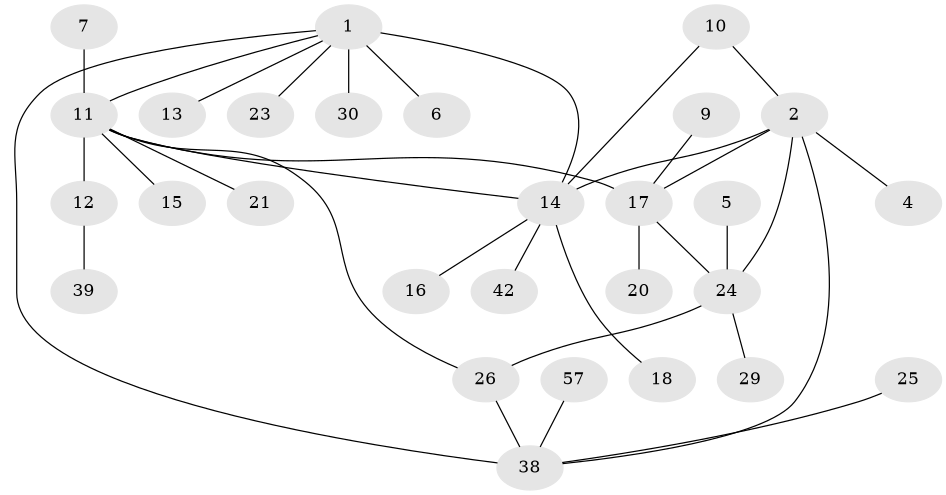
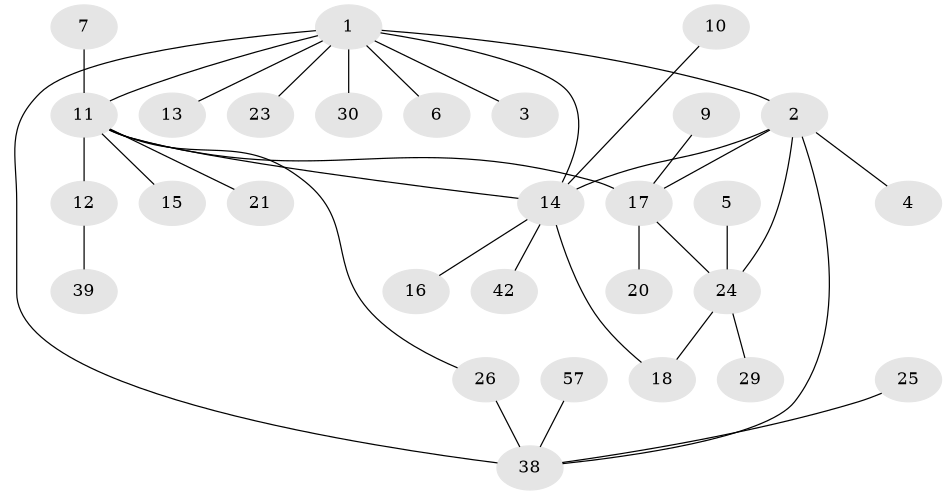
edge "10" -- "2": now "1" -- "2"
node "3": added
edge "24" -- "26": now "24" -- "18"
